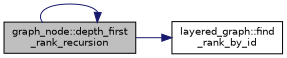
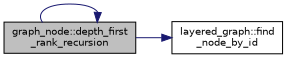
node "layered_graph::find _rank_by_id": label "layered_graph::find _rank_by_id" -> "layered_graph::find _node_by_id"
